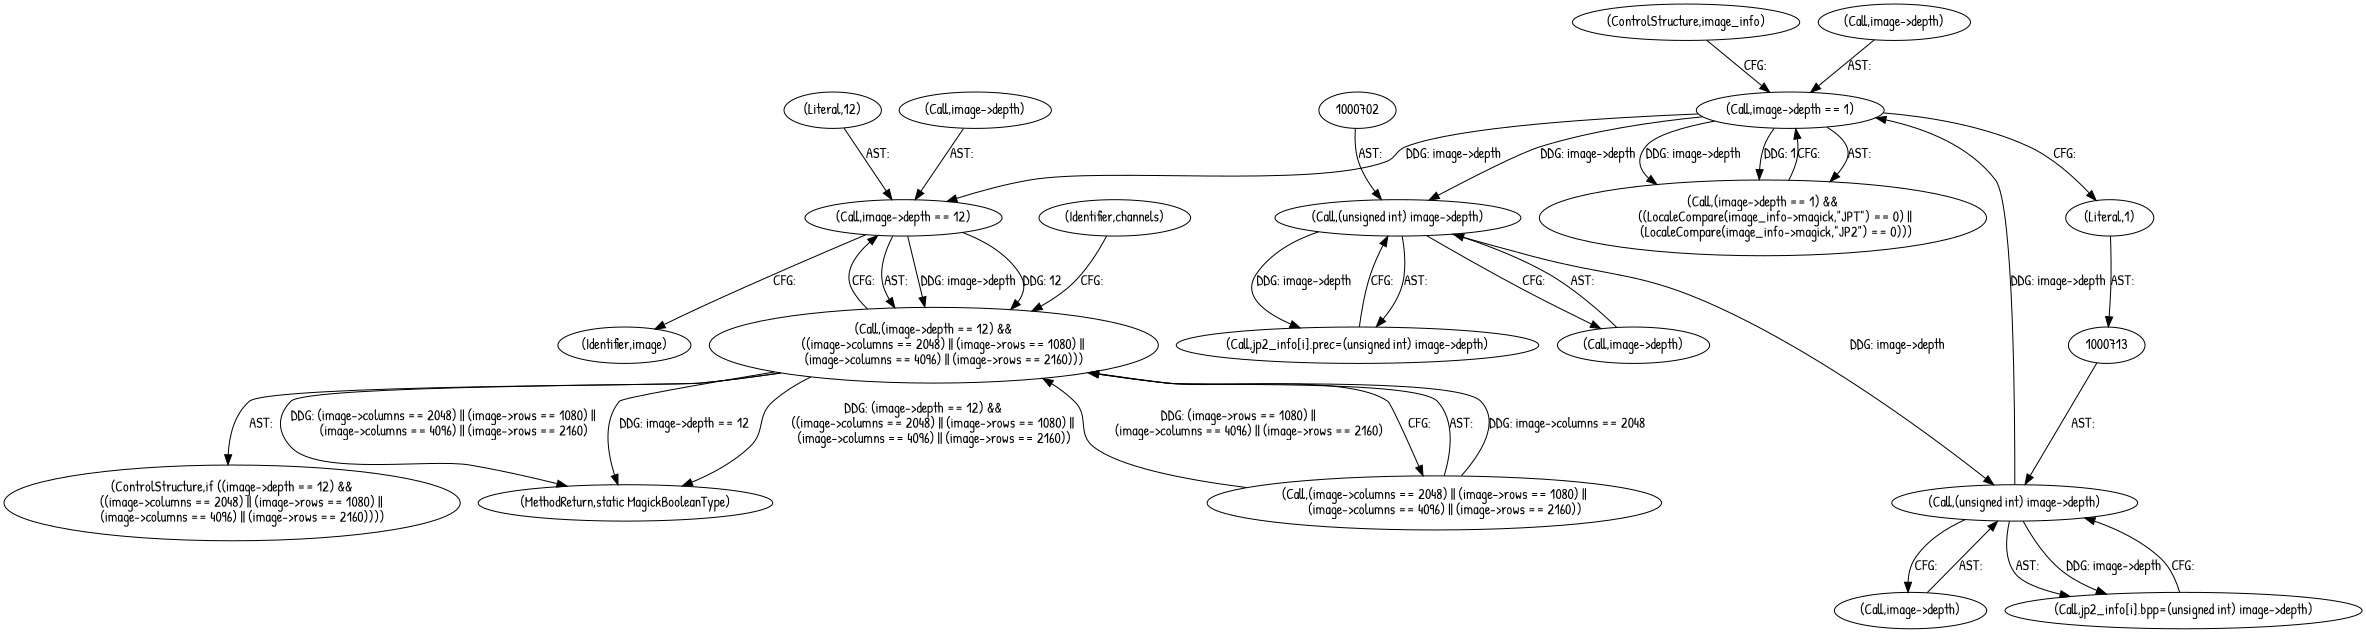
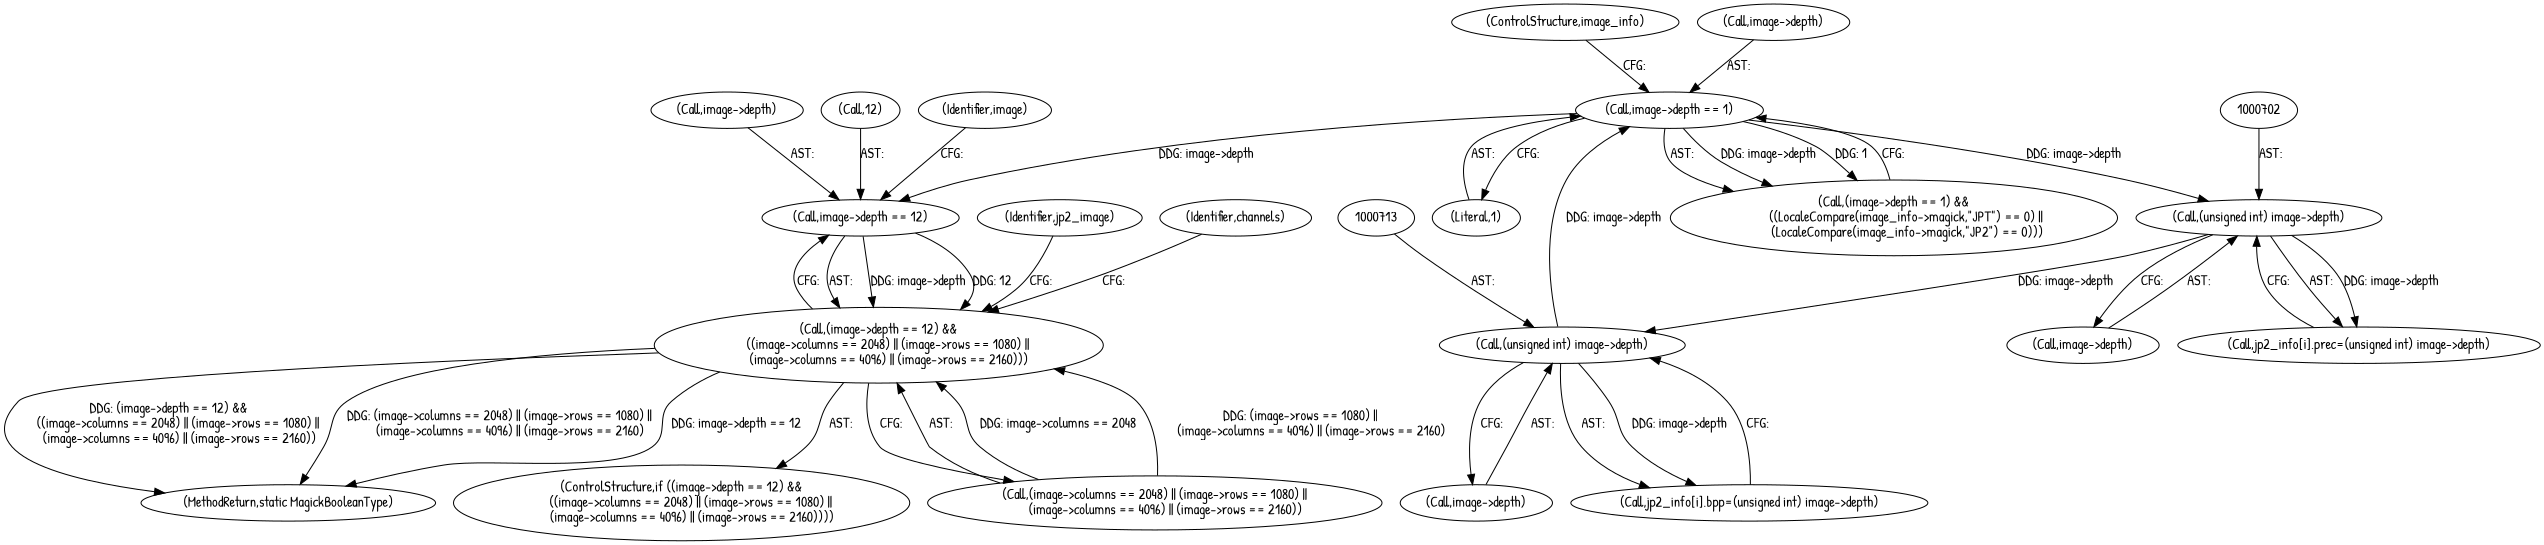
node "(Literal,12)": label "(Literal,12)" -> "(Call,12)"
node "(Identifier,jp2_image)": added
edge "(Literal,1)" -> "1000713": now "(Literal,1)" -> "(Call,image->depth == 1)"
edge "(Call,image->depth == 12)" -> "(Identifier,image)": reversed
